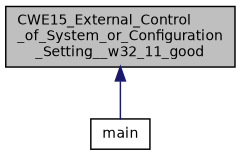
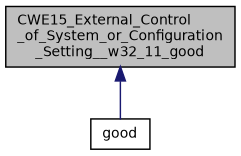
node "main": label "main" -> "good"
